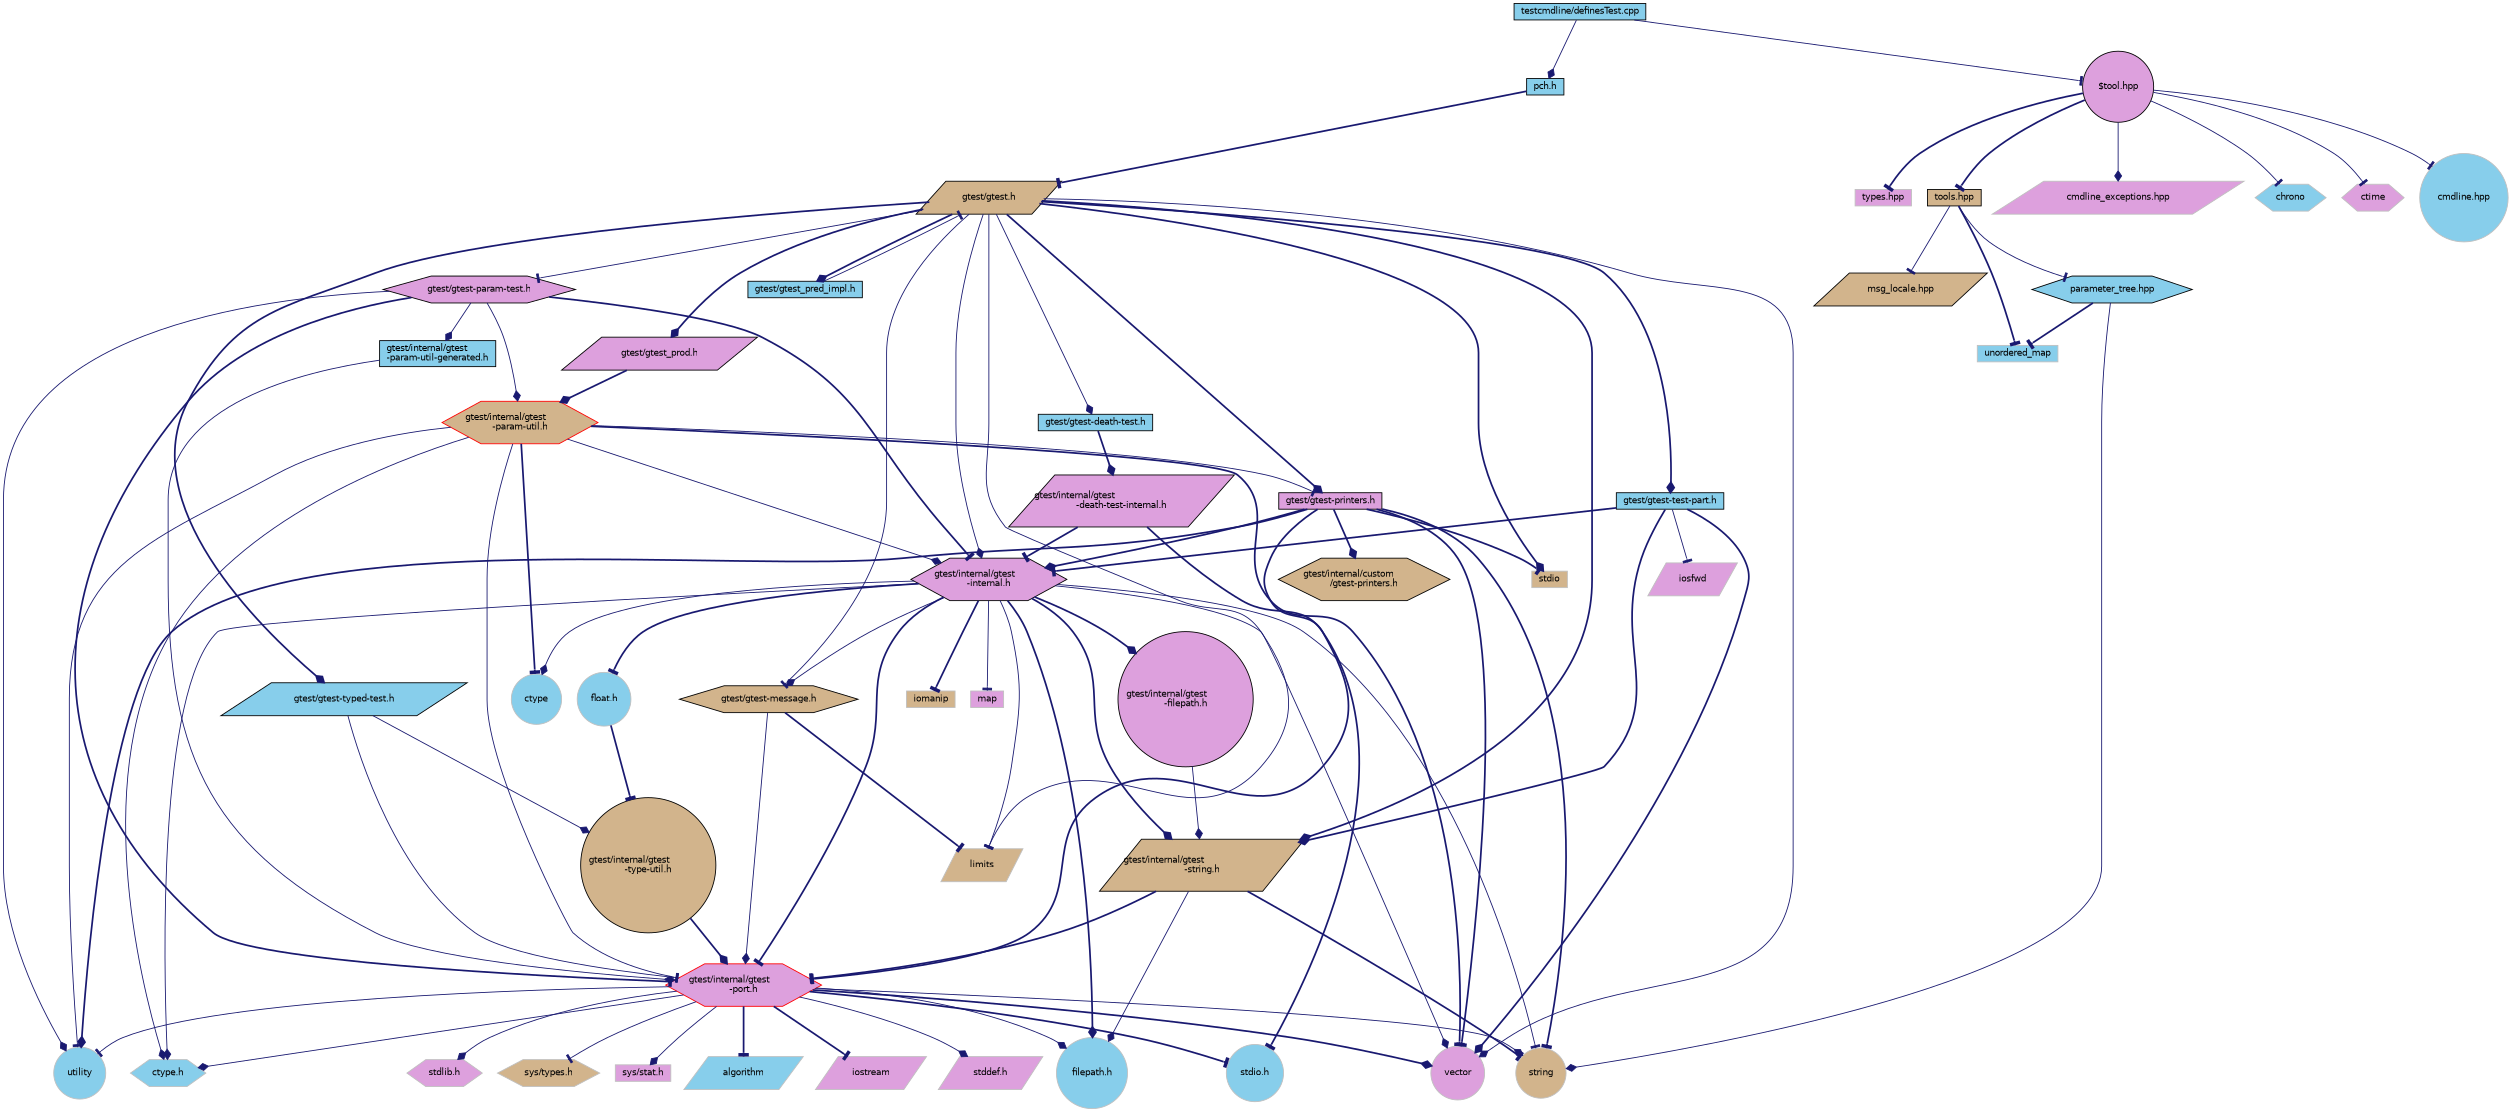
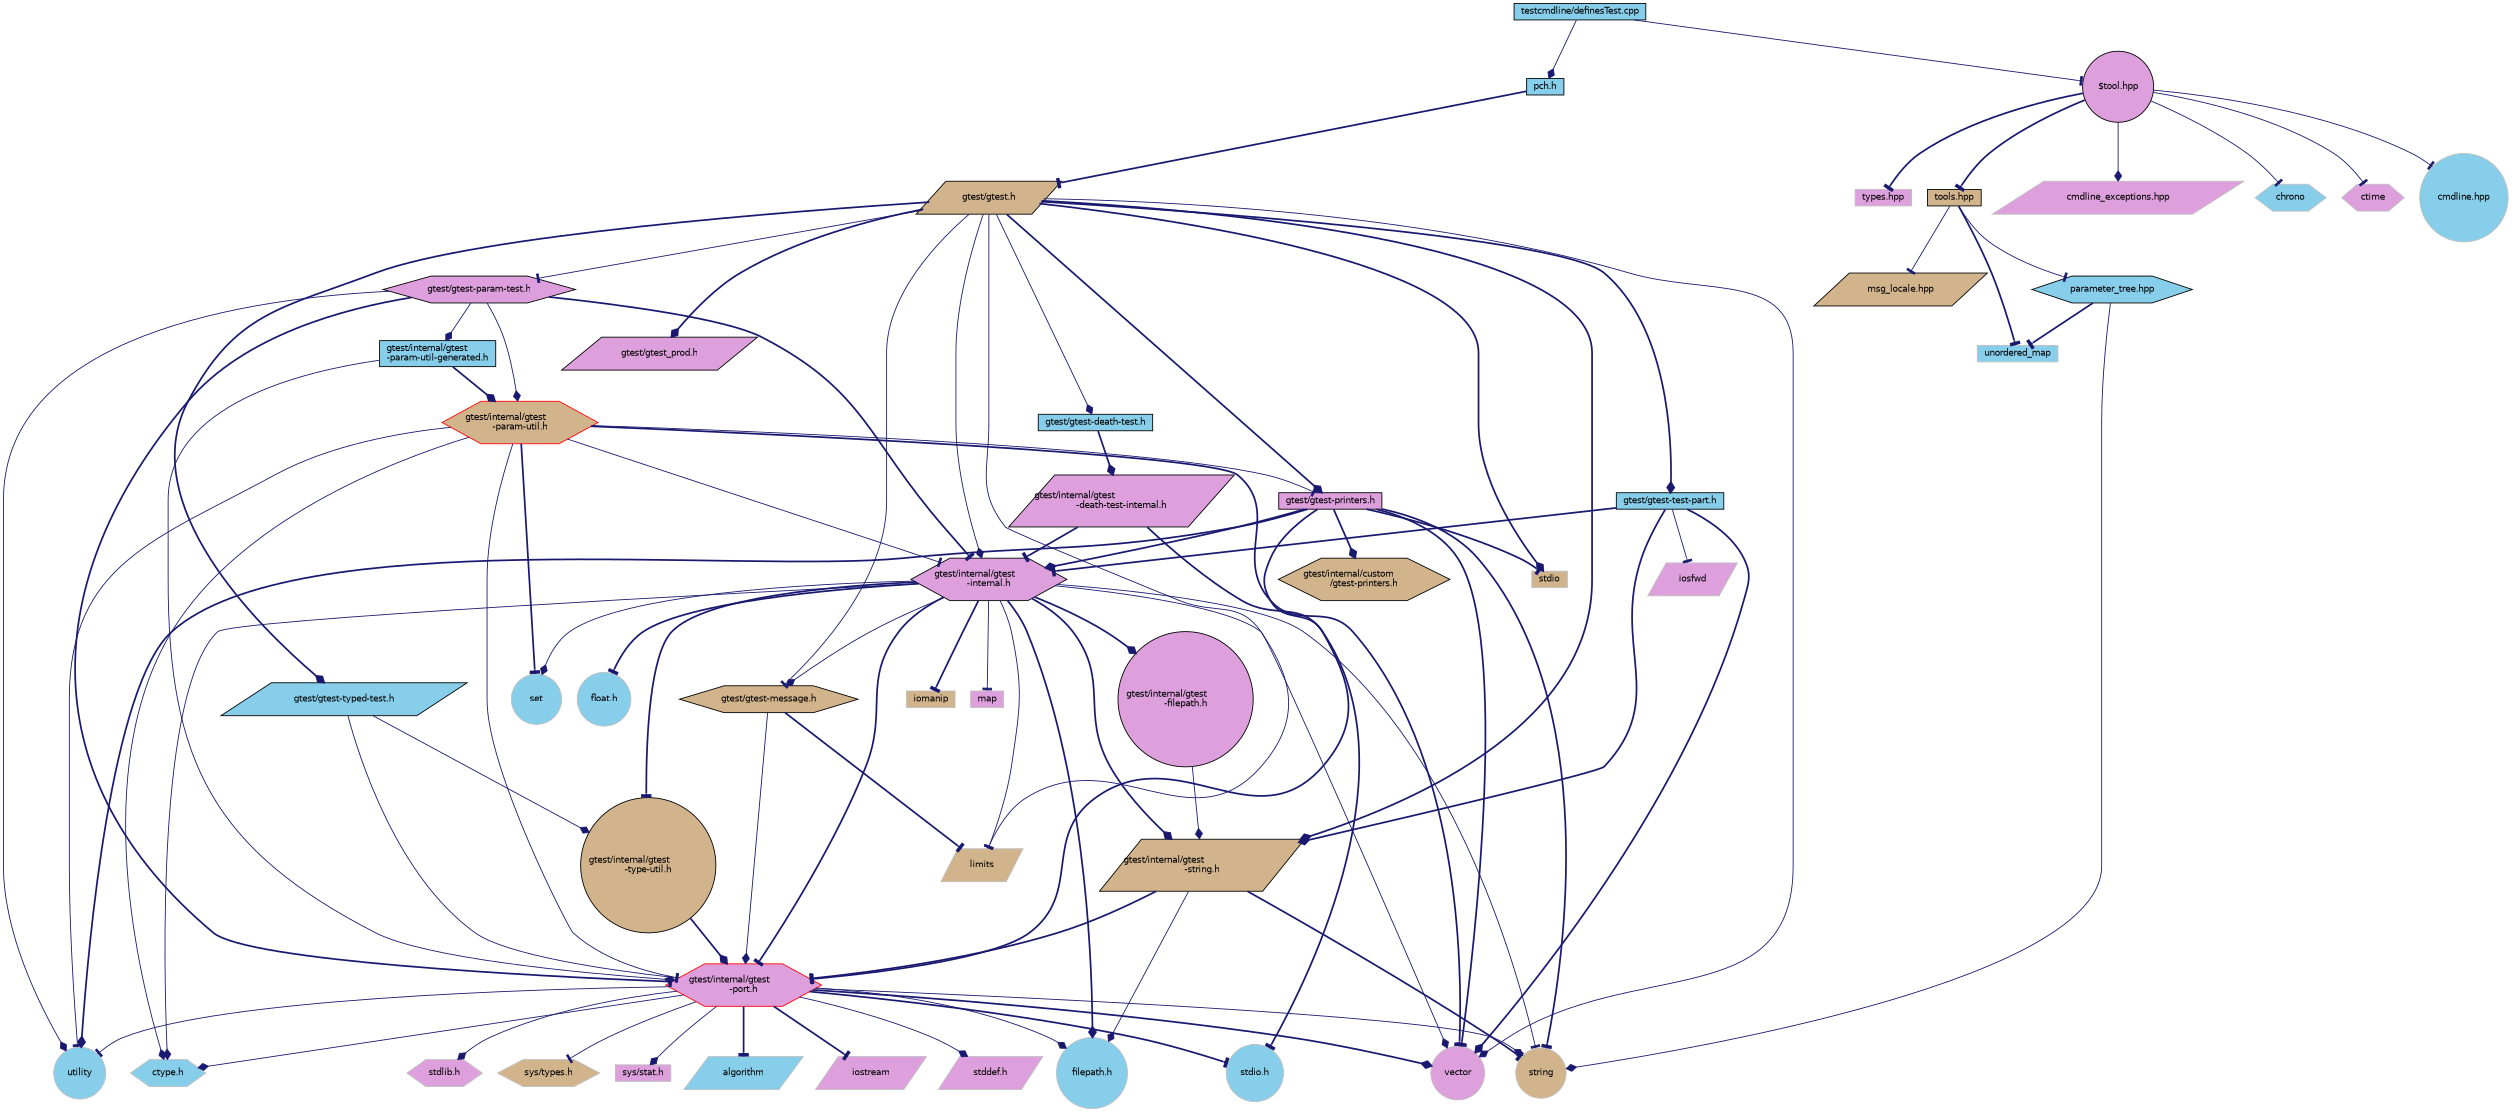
node "gtest/gtest_pred_impl.h": removed
edge "gtest/gtest_prod.h" -> "gtest/internal/gtest -param-util.h": now "gtest/internal/gtest -param-util-generated.h" -> "gtest/internal/gtest -param-util.h"
edge "gtest/internal/gtest -param-util.h" -> "gtest/internal/gtest -internal.h": arrowhead diamond -> tee
node "ctype": label "ctype" -> "set"
edge "float.h" -> "gtest/internal/gtest -type-util.h": now "gtest/internal/gtest -internal.h" -> "gtest/internal/gtest -type-util.h"
